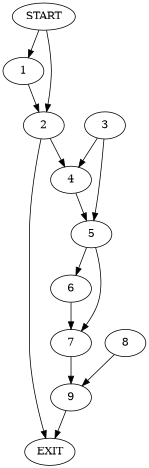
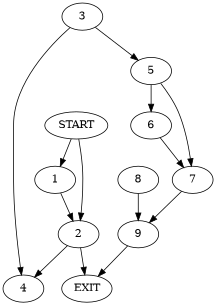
edge "4" -> "5": removed
